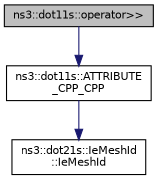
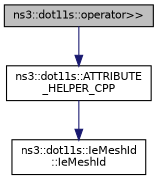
node "ns3::dot11s::ATTRIBUTE _CPP_CPP": label "ns3::dot11s::ATTRIBUTE _CPP_CPP" -> "ns3::dot11s::ATTRIBUTE _HELPER_CPP"
node "ns3::dot21s::IeMeshId ::IeMeshId": label "ns3::dot21s::IeMeshId ::IeMeshId" -> "ns3::dot11s::IeMeshId ::IeMeshId"
